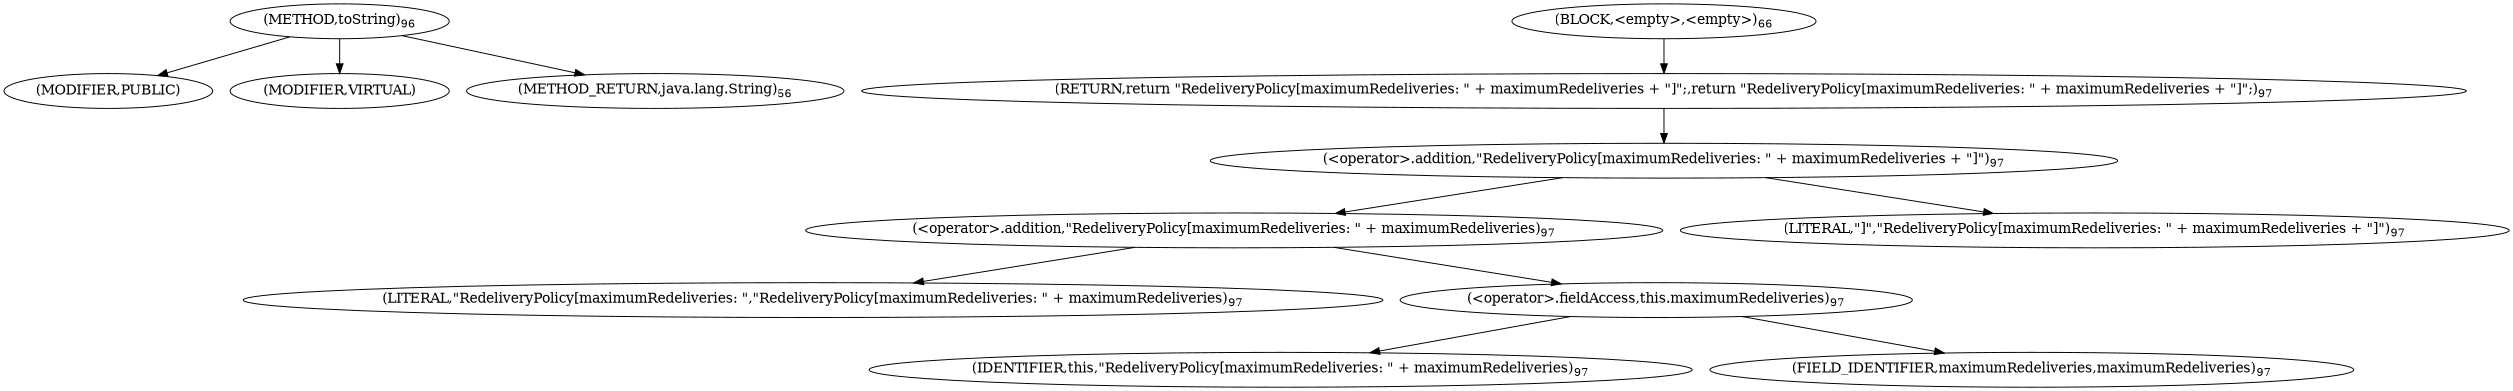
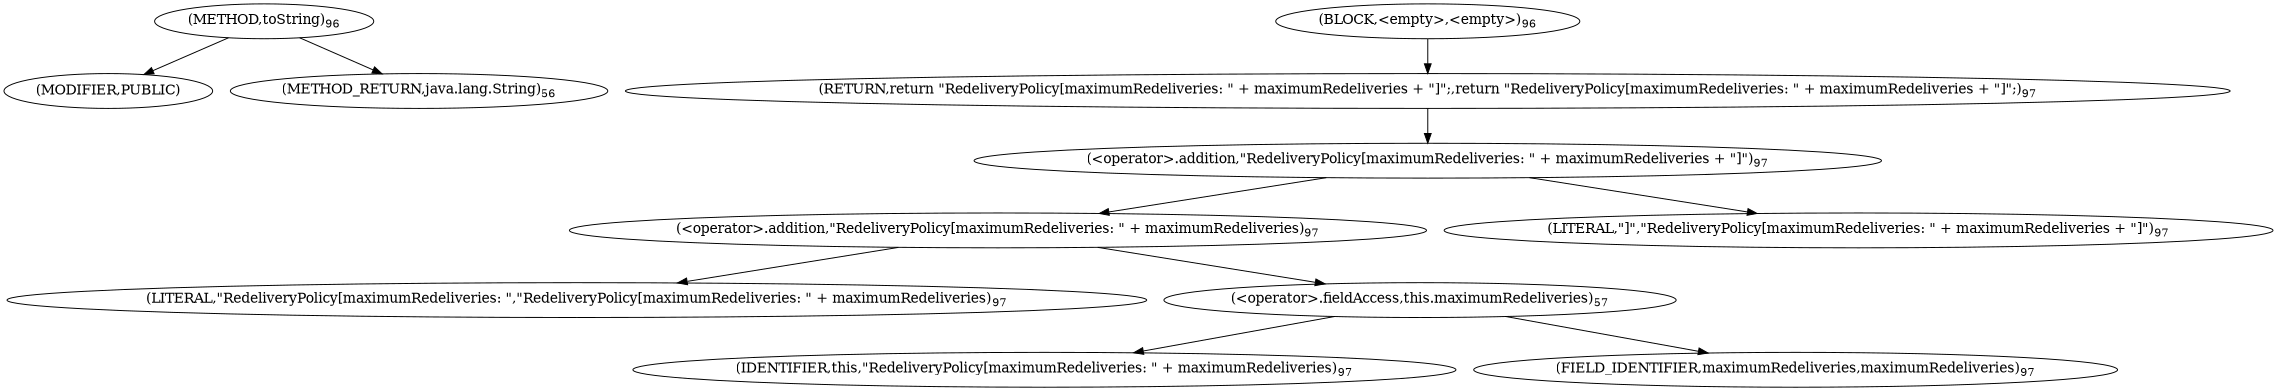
node "(BLOCK,<empty>,<empty>)": text "66" -> "96"
node "(MODIFIER,VIRTUAL)": removed
node "(<operator>.fieldAccess,this.maximumRedeliveries)": text "97" -> "57"
